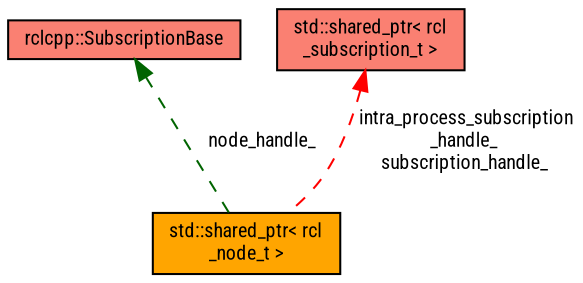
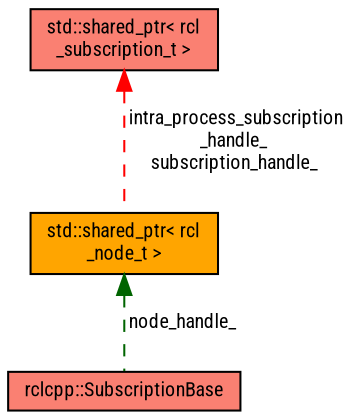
edge "std::shared_ptr< rcl _node_t >" -> "rclcpp::SubscriptionBase": reversed
